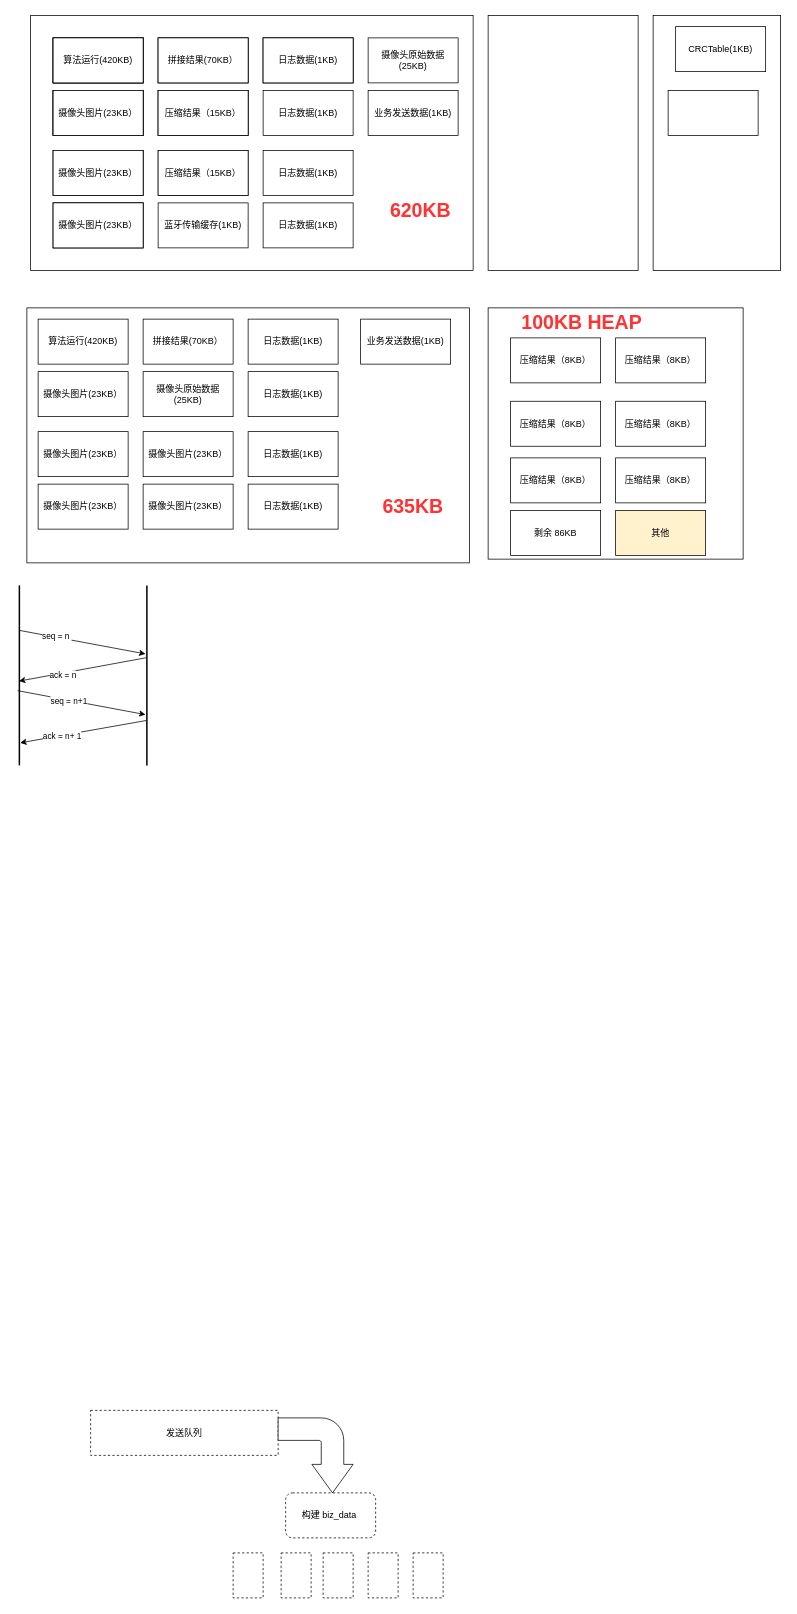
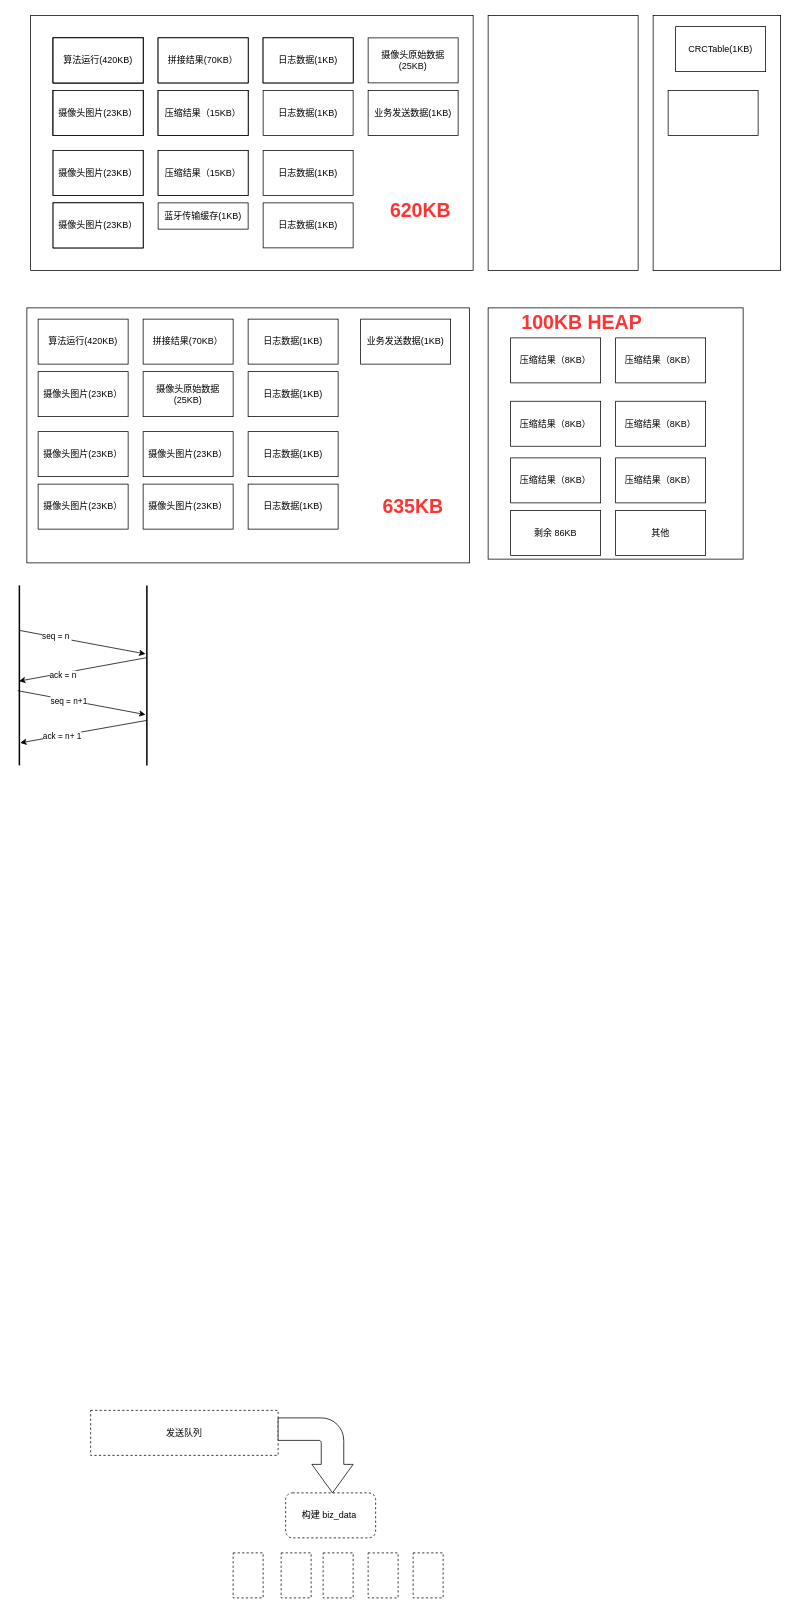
node "蓝牙传输缓存(1KB)": size 90x45 -> 90x26
node "其他": fillcolor #fff2cc -> #ffffff
